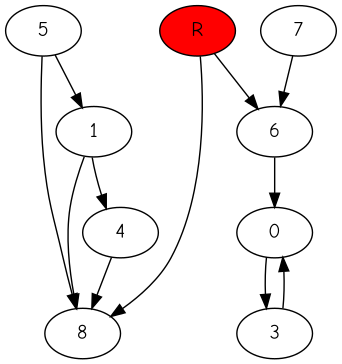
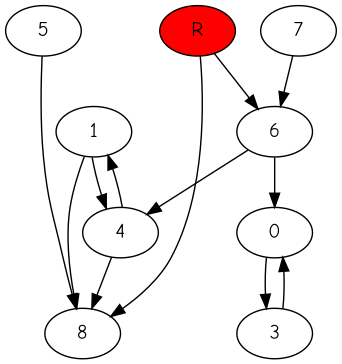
edge "5" -> "1": now "4" -> "1"
edge "6" -> "4": added
